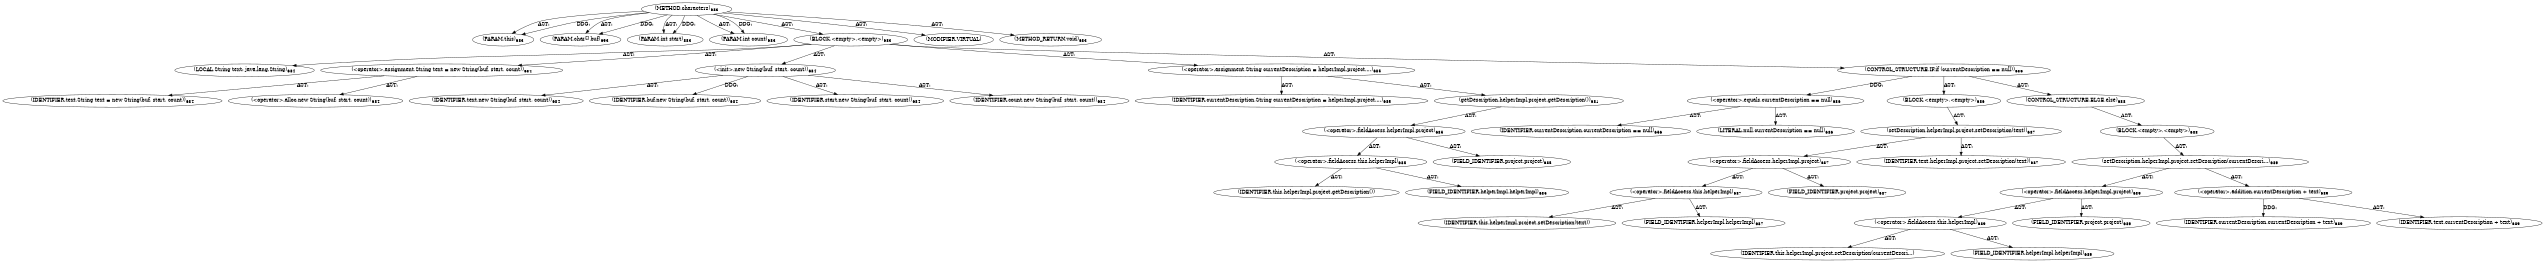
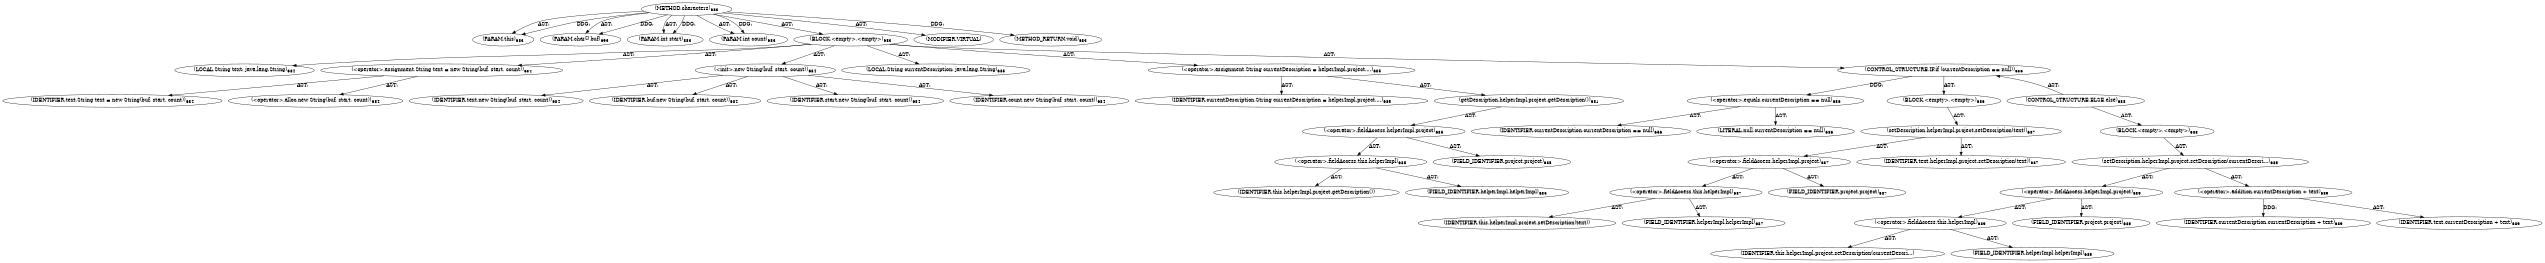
edge "(METHOD,characters)" -> "(METHOD_RETURN,void)": label "AST: " -> "DDG: "
node "(LOCAL,String currentDescription: java.lang.String)": added
edge "(CONTROL_STRUCTURE,IF,if (currentDescription == null))" -> "(CONTROL_STRUCTURE,ELSE,else)": reversed
edge "(<init>,new String(buf, start, count))" -> "(IDENTIFIER,buf,new String(buf, start, count))": label "DDG: " -> "AST: "
